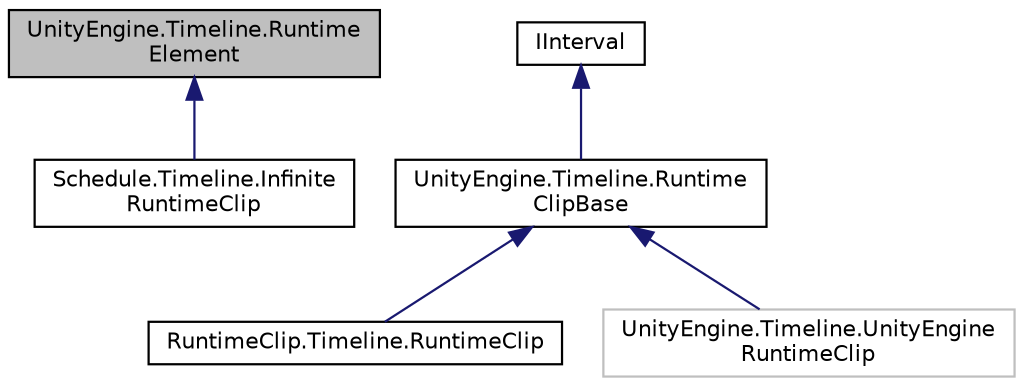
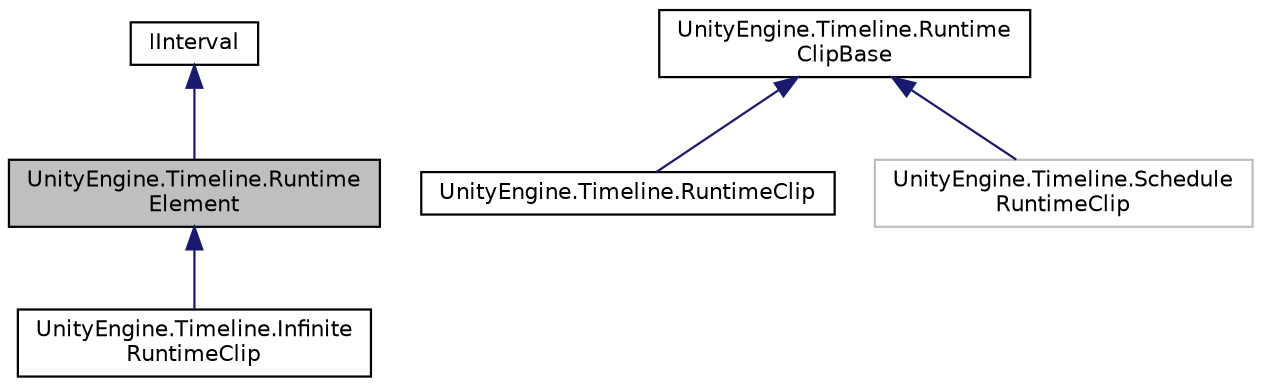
edge "UnityEngine.Timeline.Runtime ClipBase" -> "IInterval": now "UnityEngine.Timeline.Runtime Element" -> "IInterval"
node "Schedule.Timeline.Infinite RuntimeClip": label "Schedule.Timeline.Infinite RuntimeClip" -> "UnityEngine.Timeline.Infinite RuntimeClip"
node "RuntimeClip.Timeline.RuntimeClip": label "RuntimeClip.Timeline.RuntimeClip" -> "UnityEngine.Timeline.RuntimeClip"
node "UnityEngine.Timeline.UnityEngine RuntimeClip": label "UnityEngine.Timeline.UnityEngine RuntimeClip" -> "UnityEngine.Timeline.Schedule RuntimeClip"
